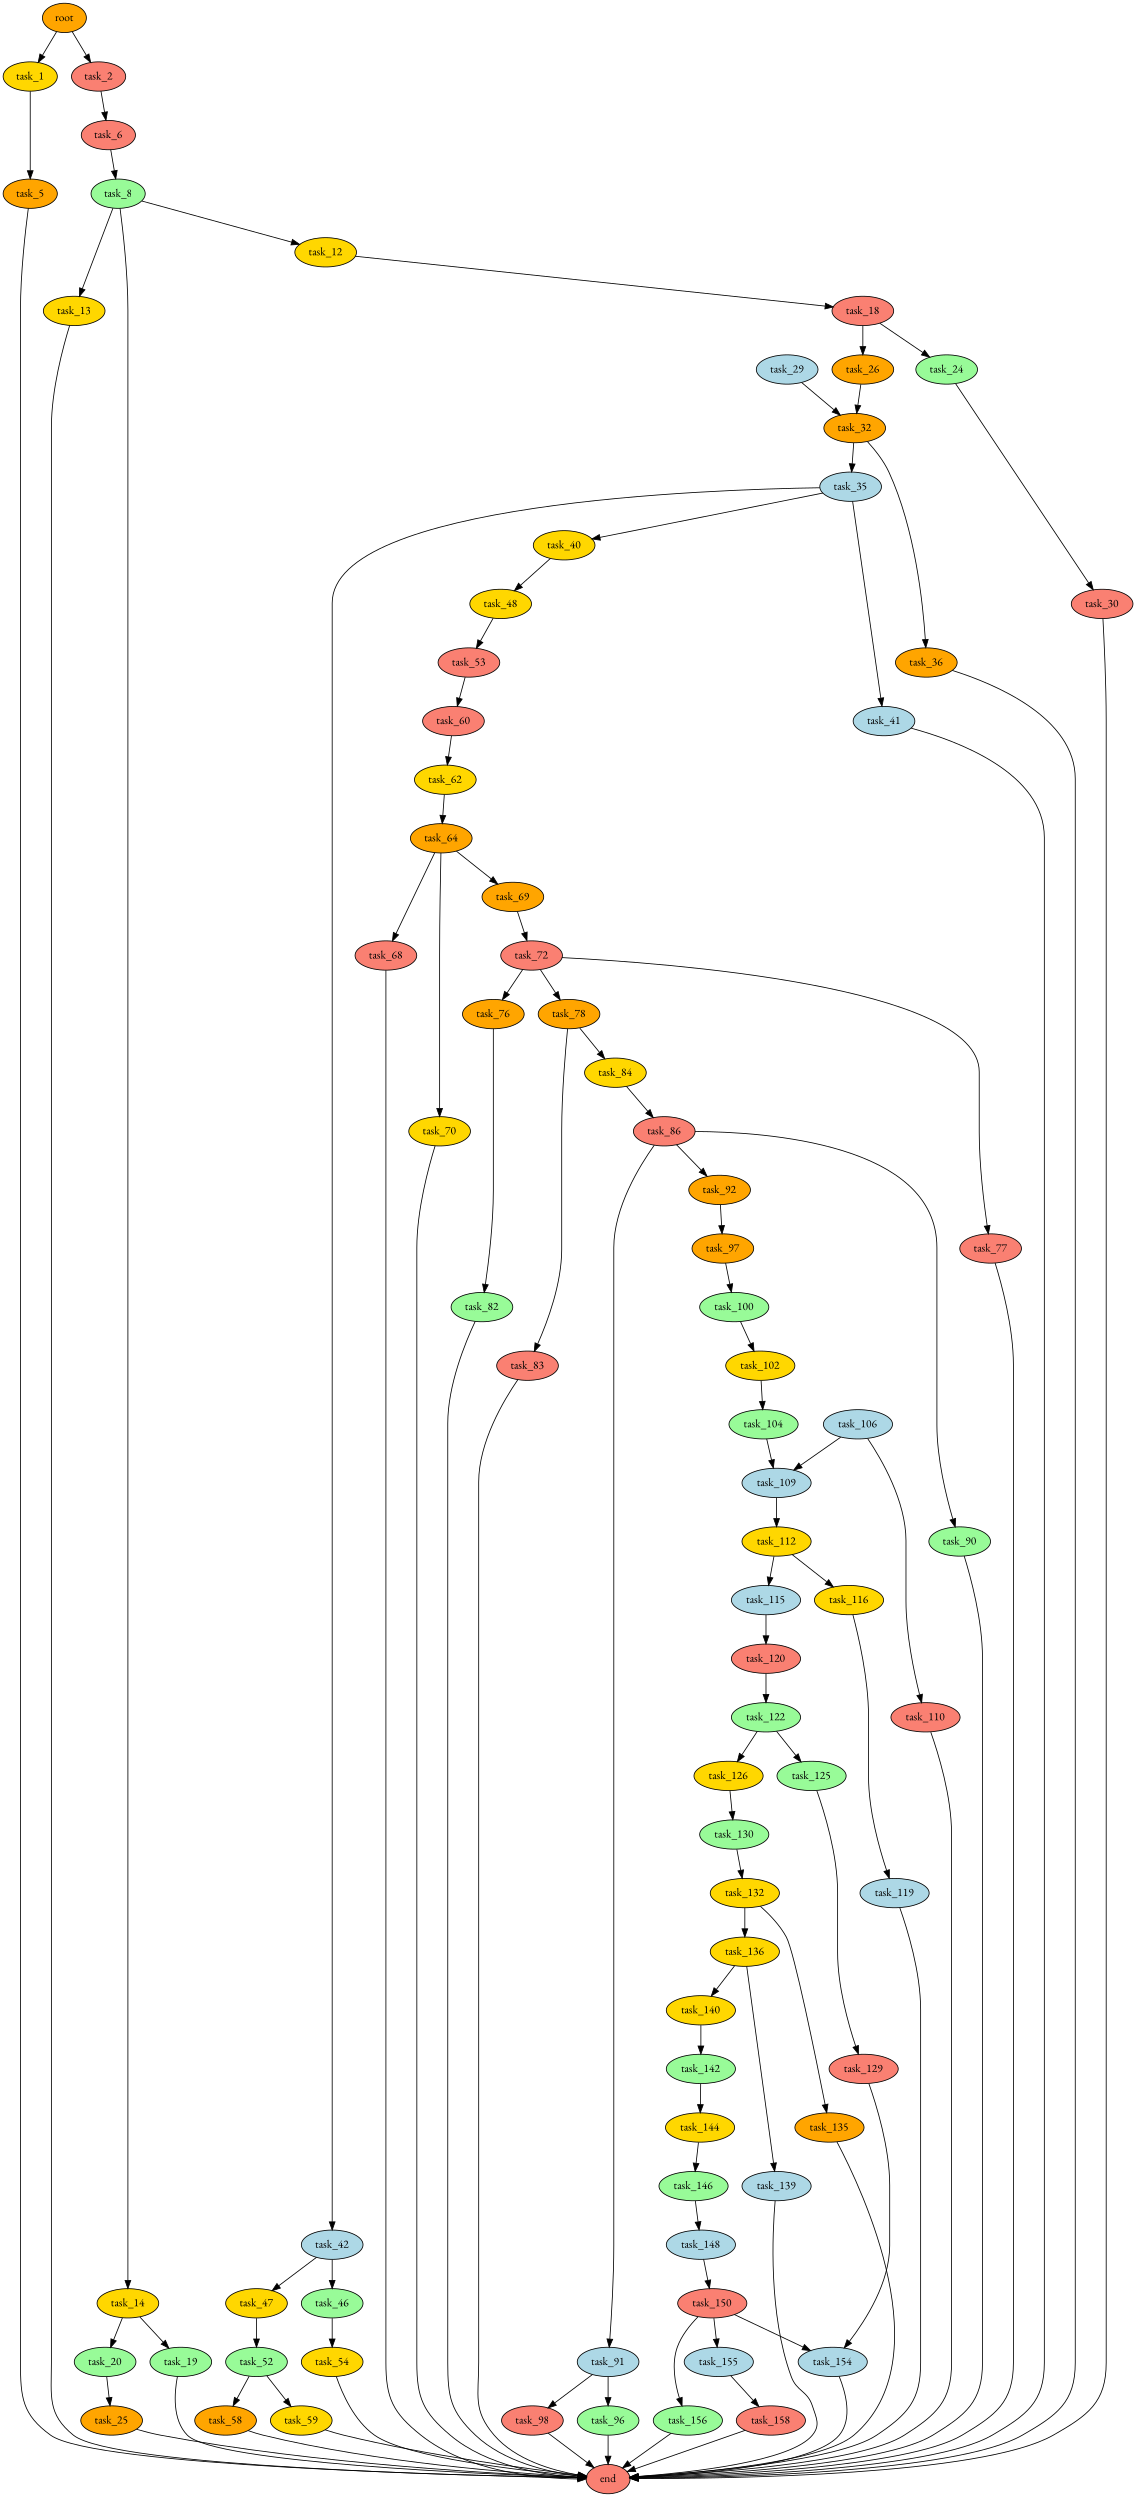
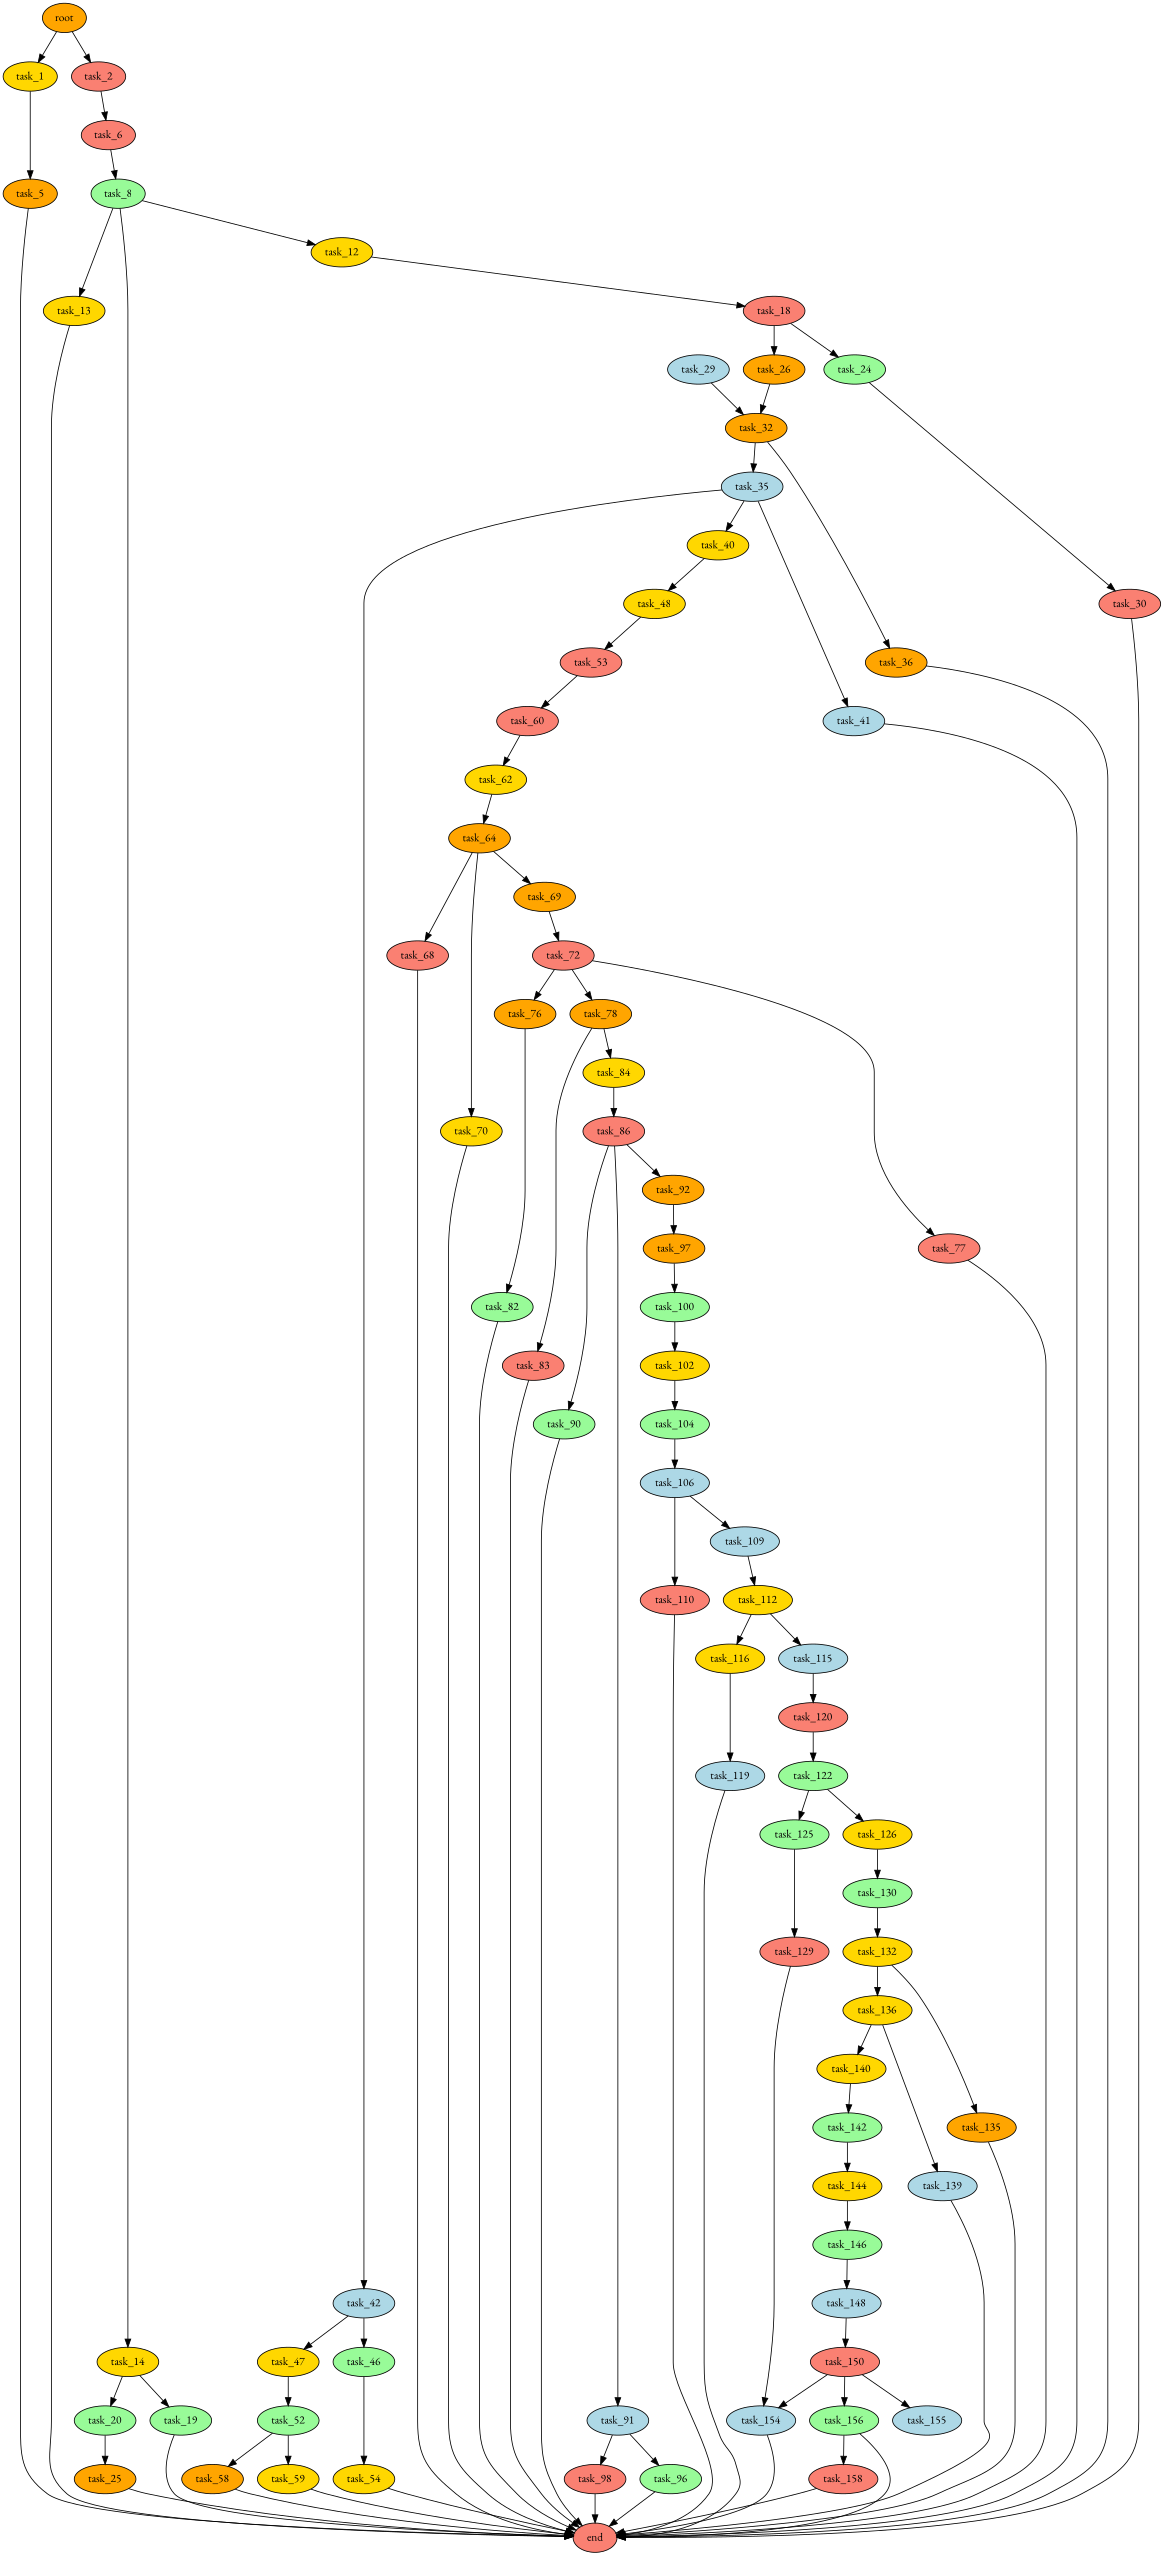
edge "task_104" -> "task_109": now "task_104" -> "task_106"
edge "task_155" -> "task_158": now "task_156" -> "task_158"
